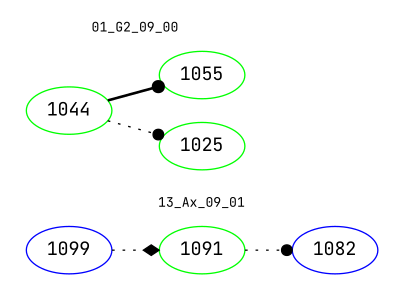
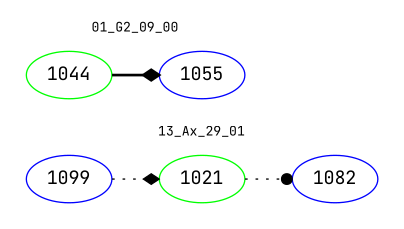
node "1055": color green -> blue
edge "1044" -> "1055": arrowhead dot -> diamond
node "1025": removed
cluster "13_Ax_09_01": label "13_Ax_09_01" -> "13_Ax_29_01"
node "1091": label "1091" -> "1021"
